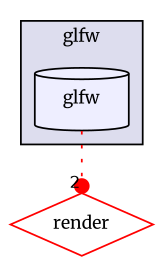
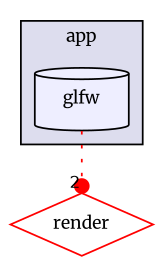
cluster "glfw": label "glfw" -> "app"
